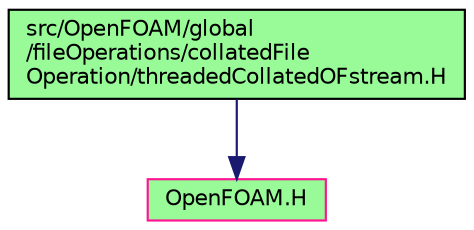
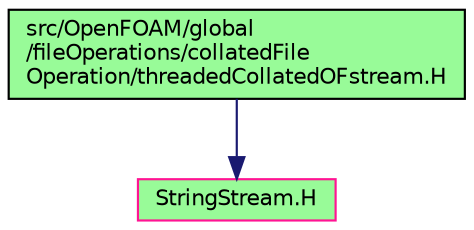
node "OpenFOAM.H": label "OpenFOAM.H" -> "StringStream.H"
